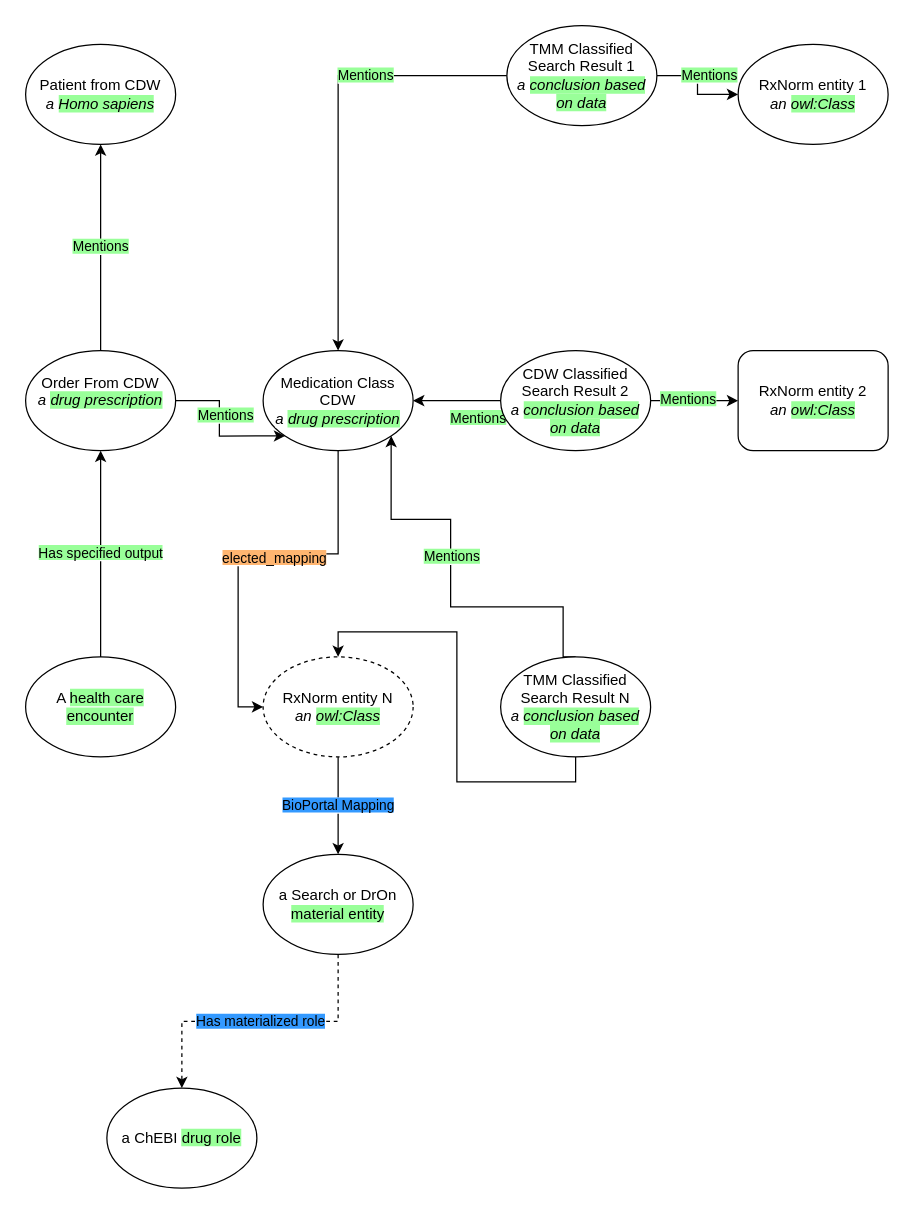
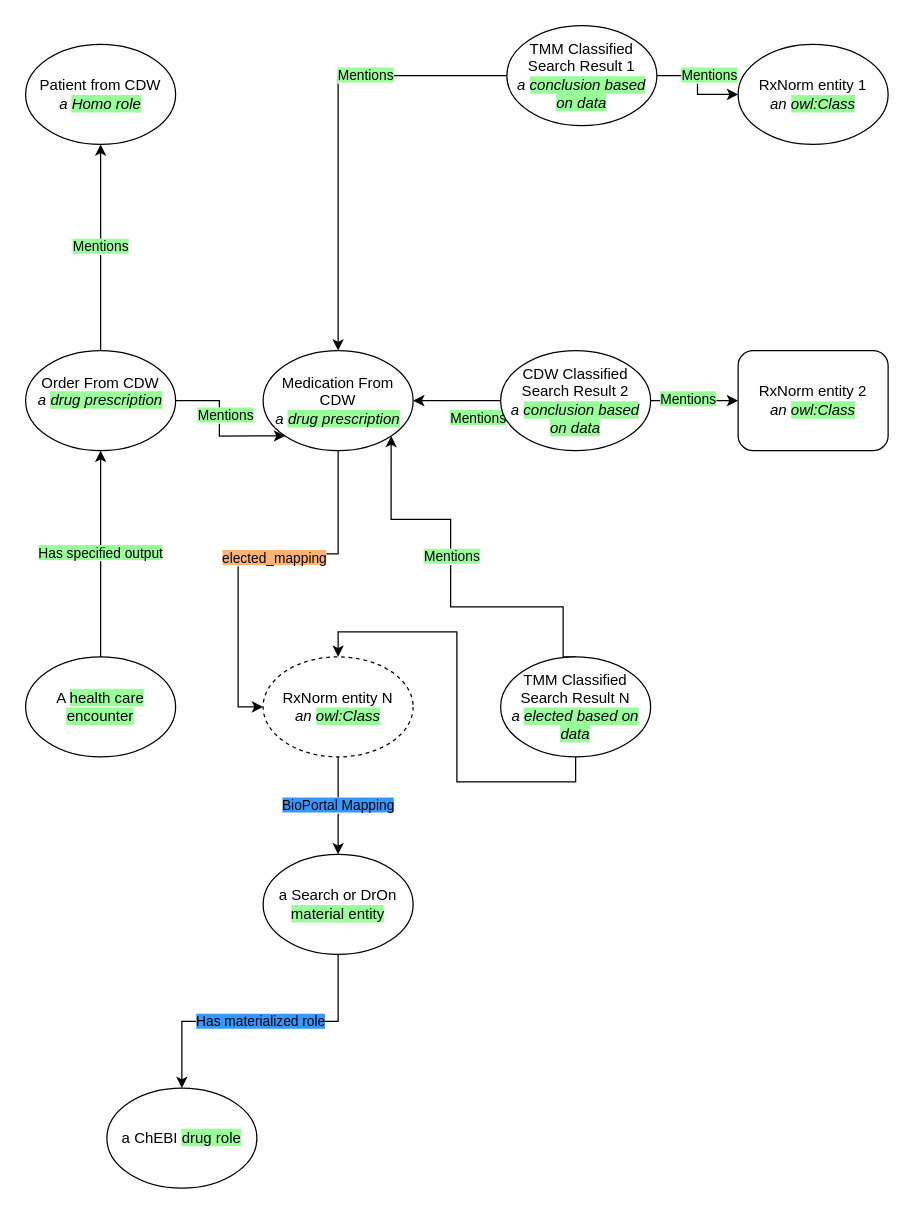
node "Patient from CDW a Homo sapiens": label "Patient from CDW a Homo sapiens" -> "Patient from CDW a Homo role"
node "Medication Class CDW a drug prescription": label "Medication Class CDW a drug prescription" -> "Medication From CDW a drug prescription"
node "TMM Classified Search Result N a conclusion based on data": label "TMM Classified Search Result N a conclusion based on data" -> "TMM Classified Search Result N a elected based on data"
edge "a Search or DrOn material entity" -> "a ChEBI drug role": style dashed -> solid
